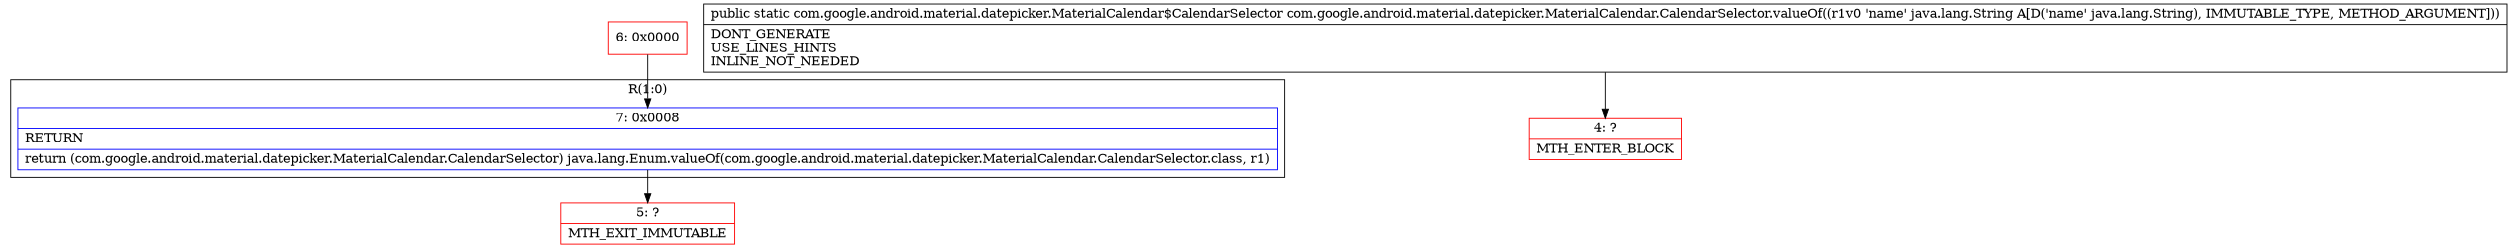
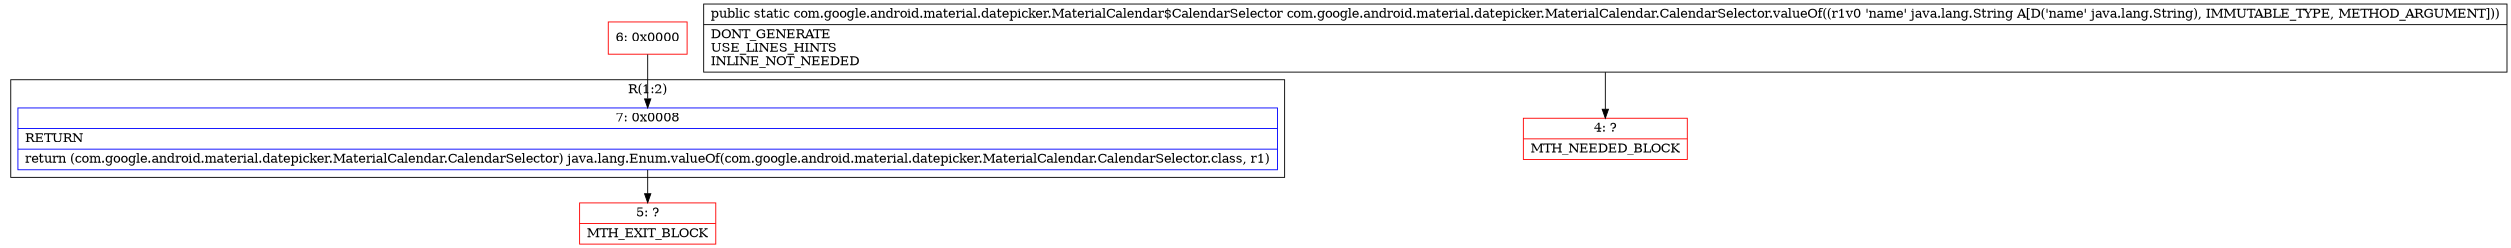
cluster "R(1:0)": label "R(1:0)" -> "R(1:2)"
node "4: ?": text "MTH_ENTER_BLOCK" -> "MTH_NEEDED_BLOCK"
node "5: ?": text "MTH_EXIT_IMMUTABLE" -> "MTH_EXIT_BLOCK"
